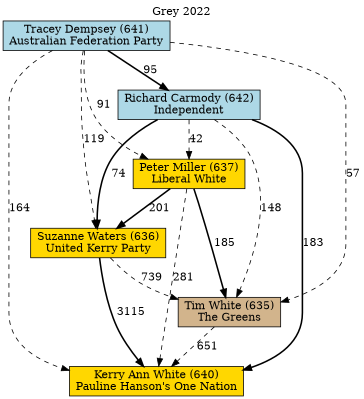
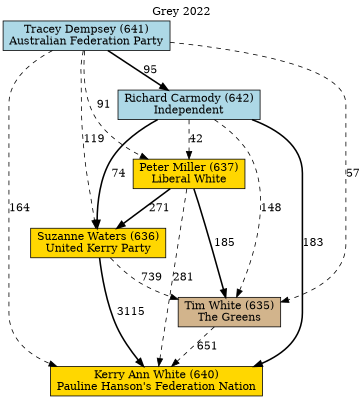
edge "Peter Miller (637) Liberal White" -> "Suzanne Waters (636) United Kerry Party": label "201" -> "271"
node "Kerry Ann White (640) Pauline Hanson's One Nation": label "Kerry Ann White (640) Pauline Hanson's One Nation" -> "Kerry Ann White (640) Pauline Hanson's Federation Nation"
